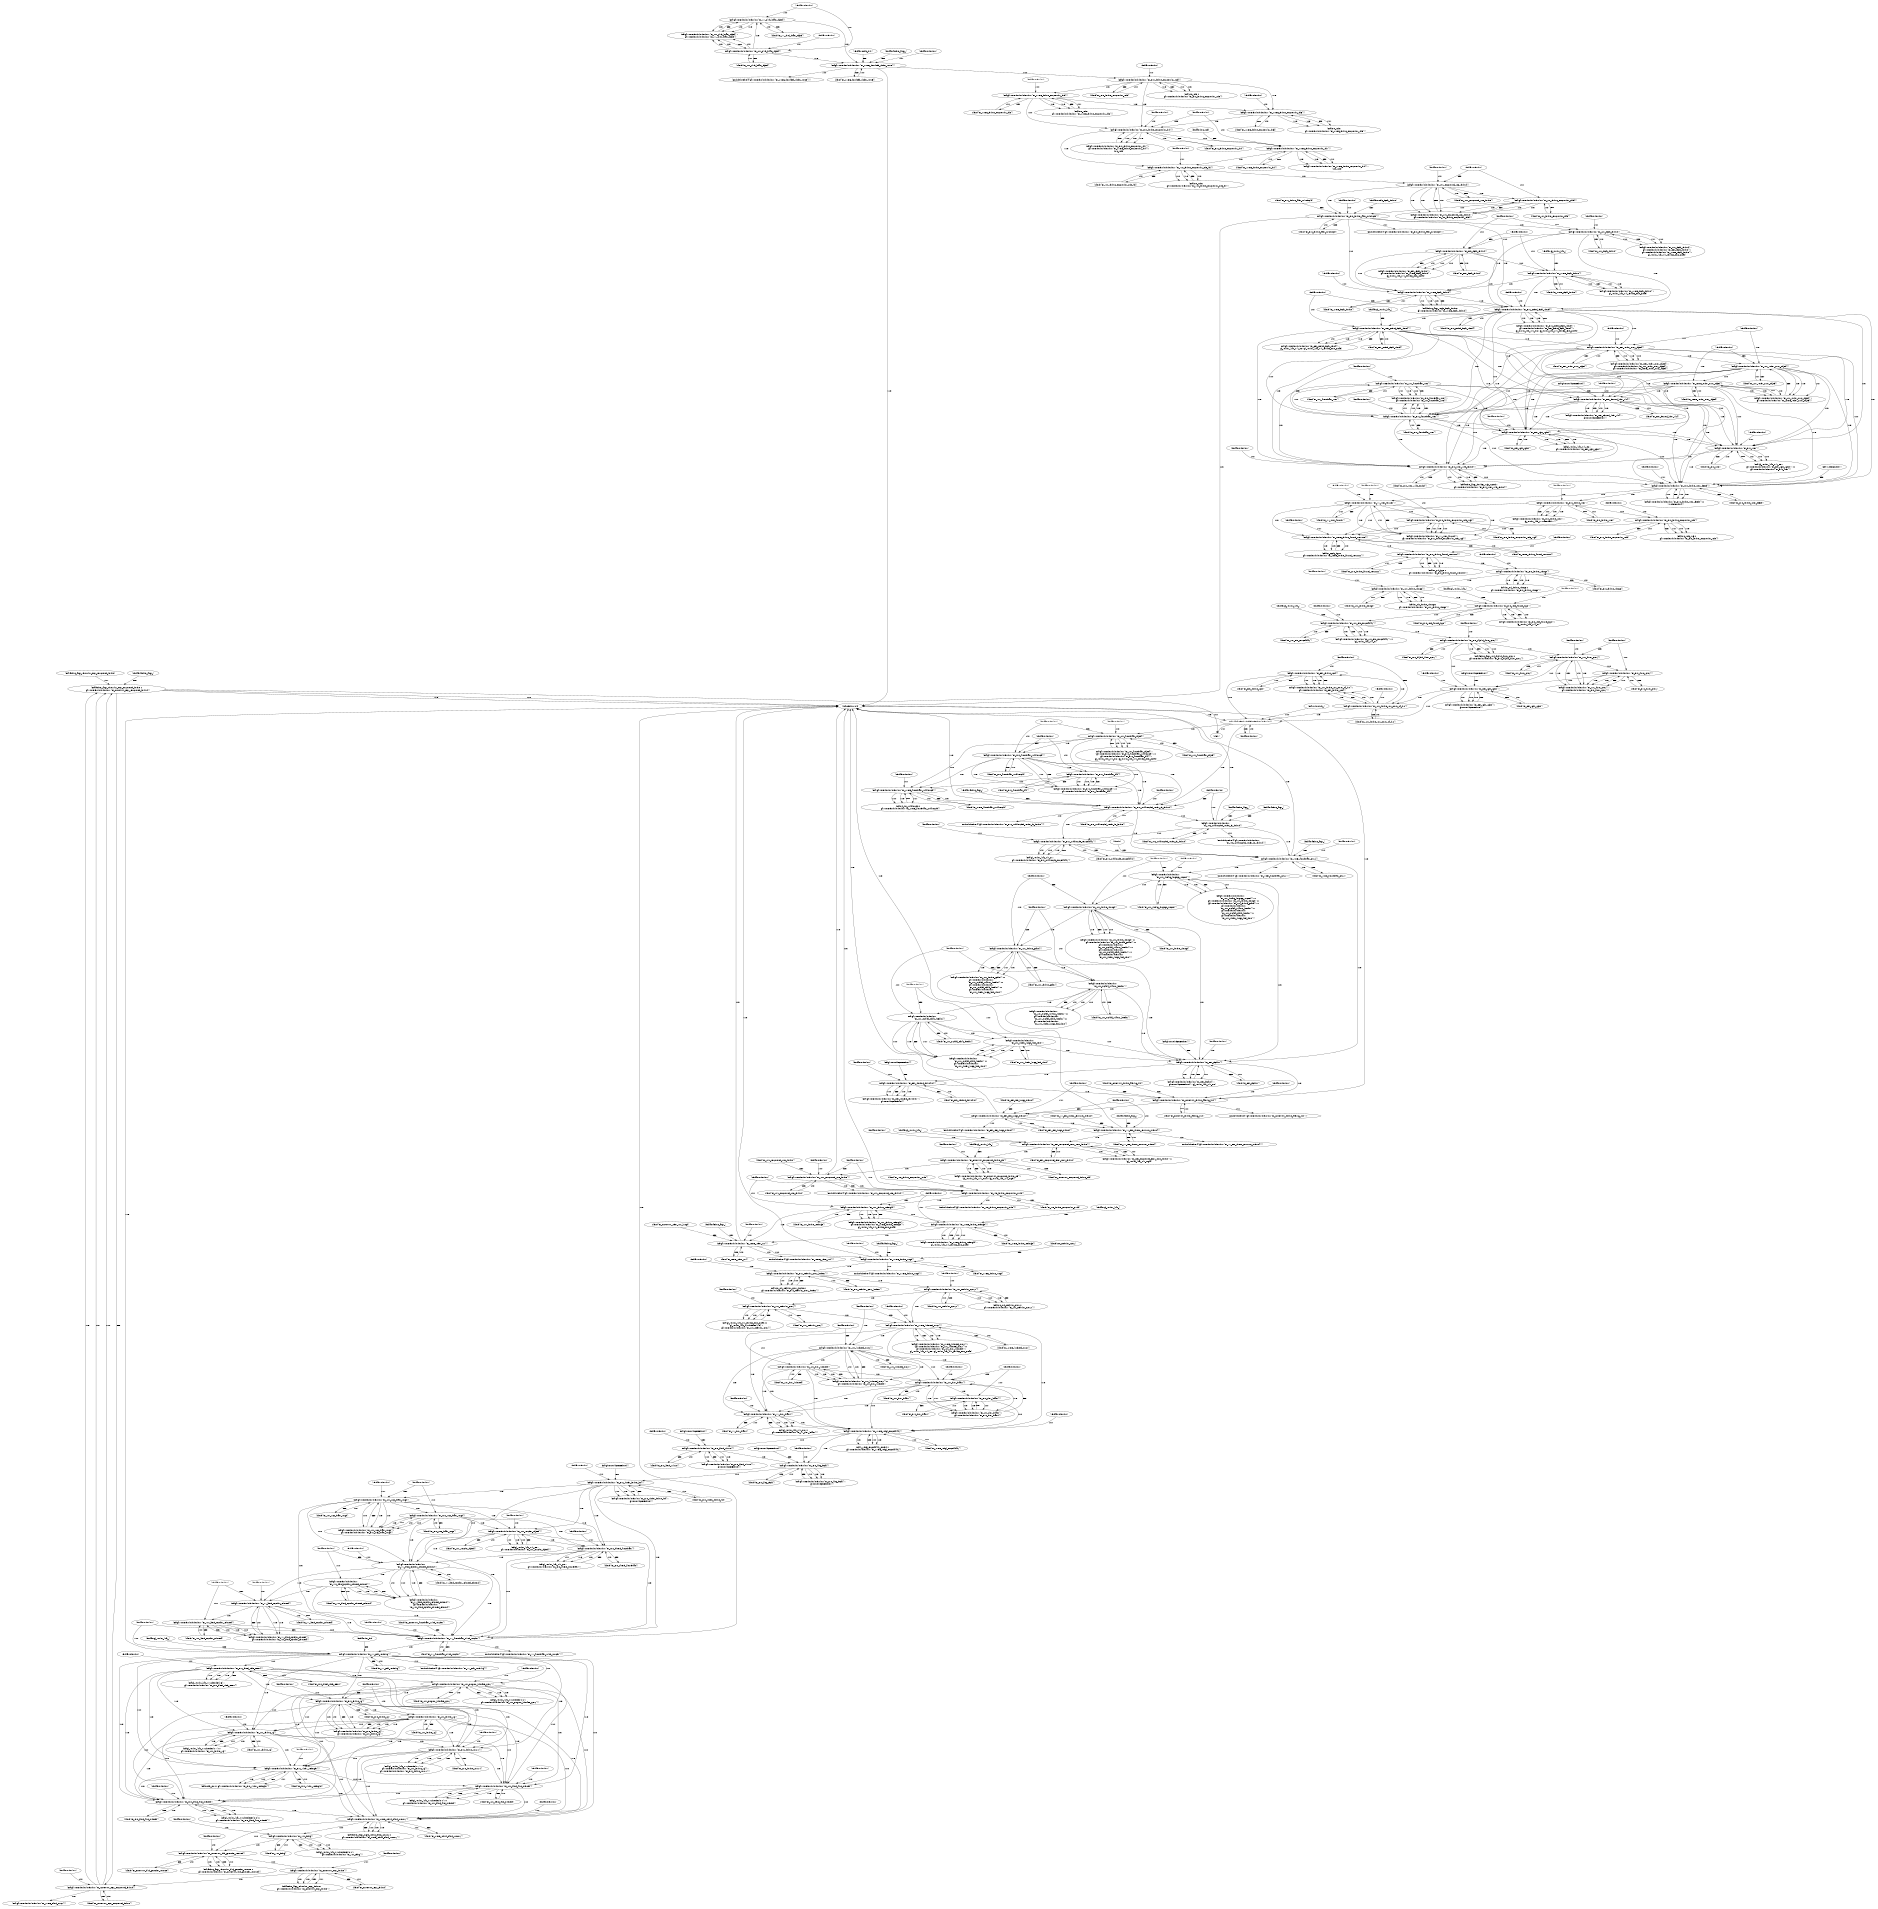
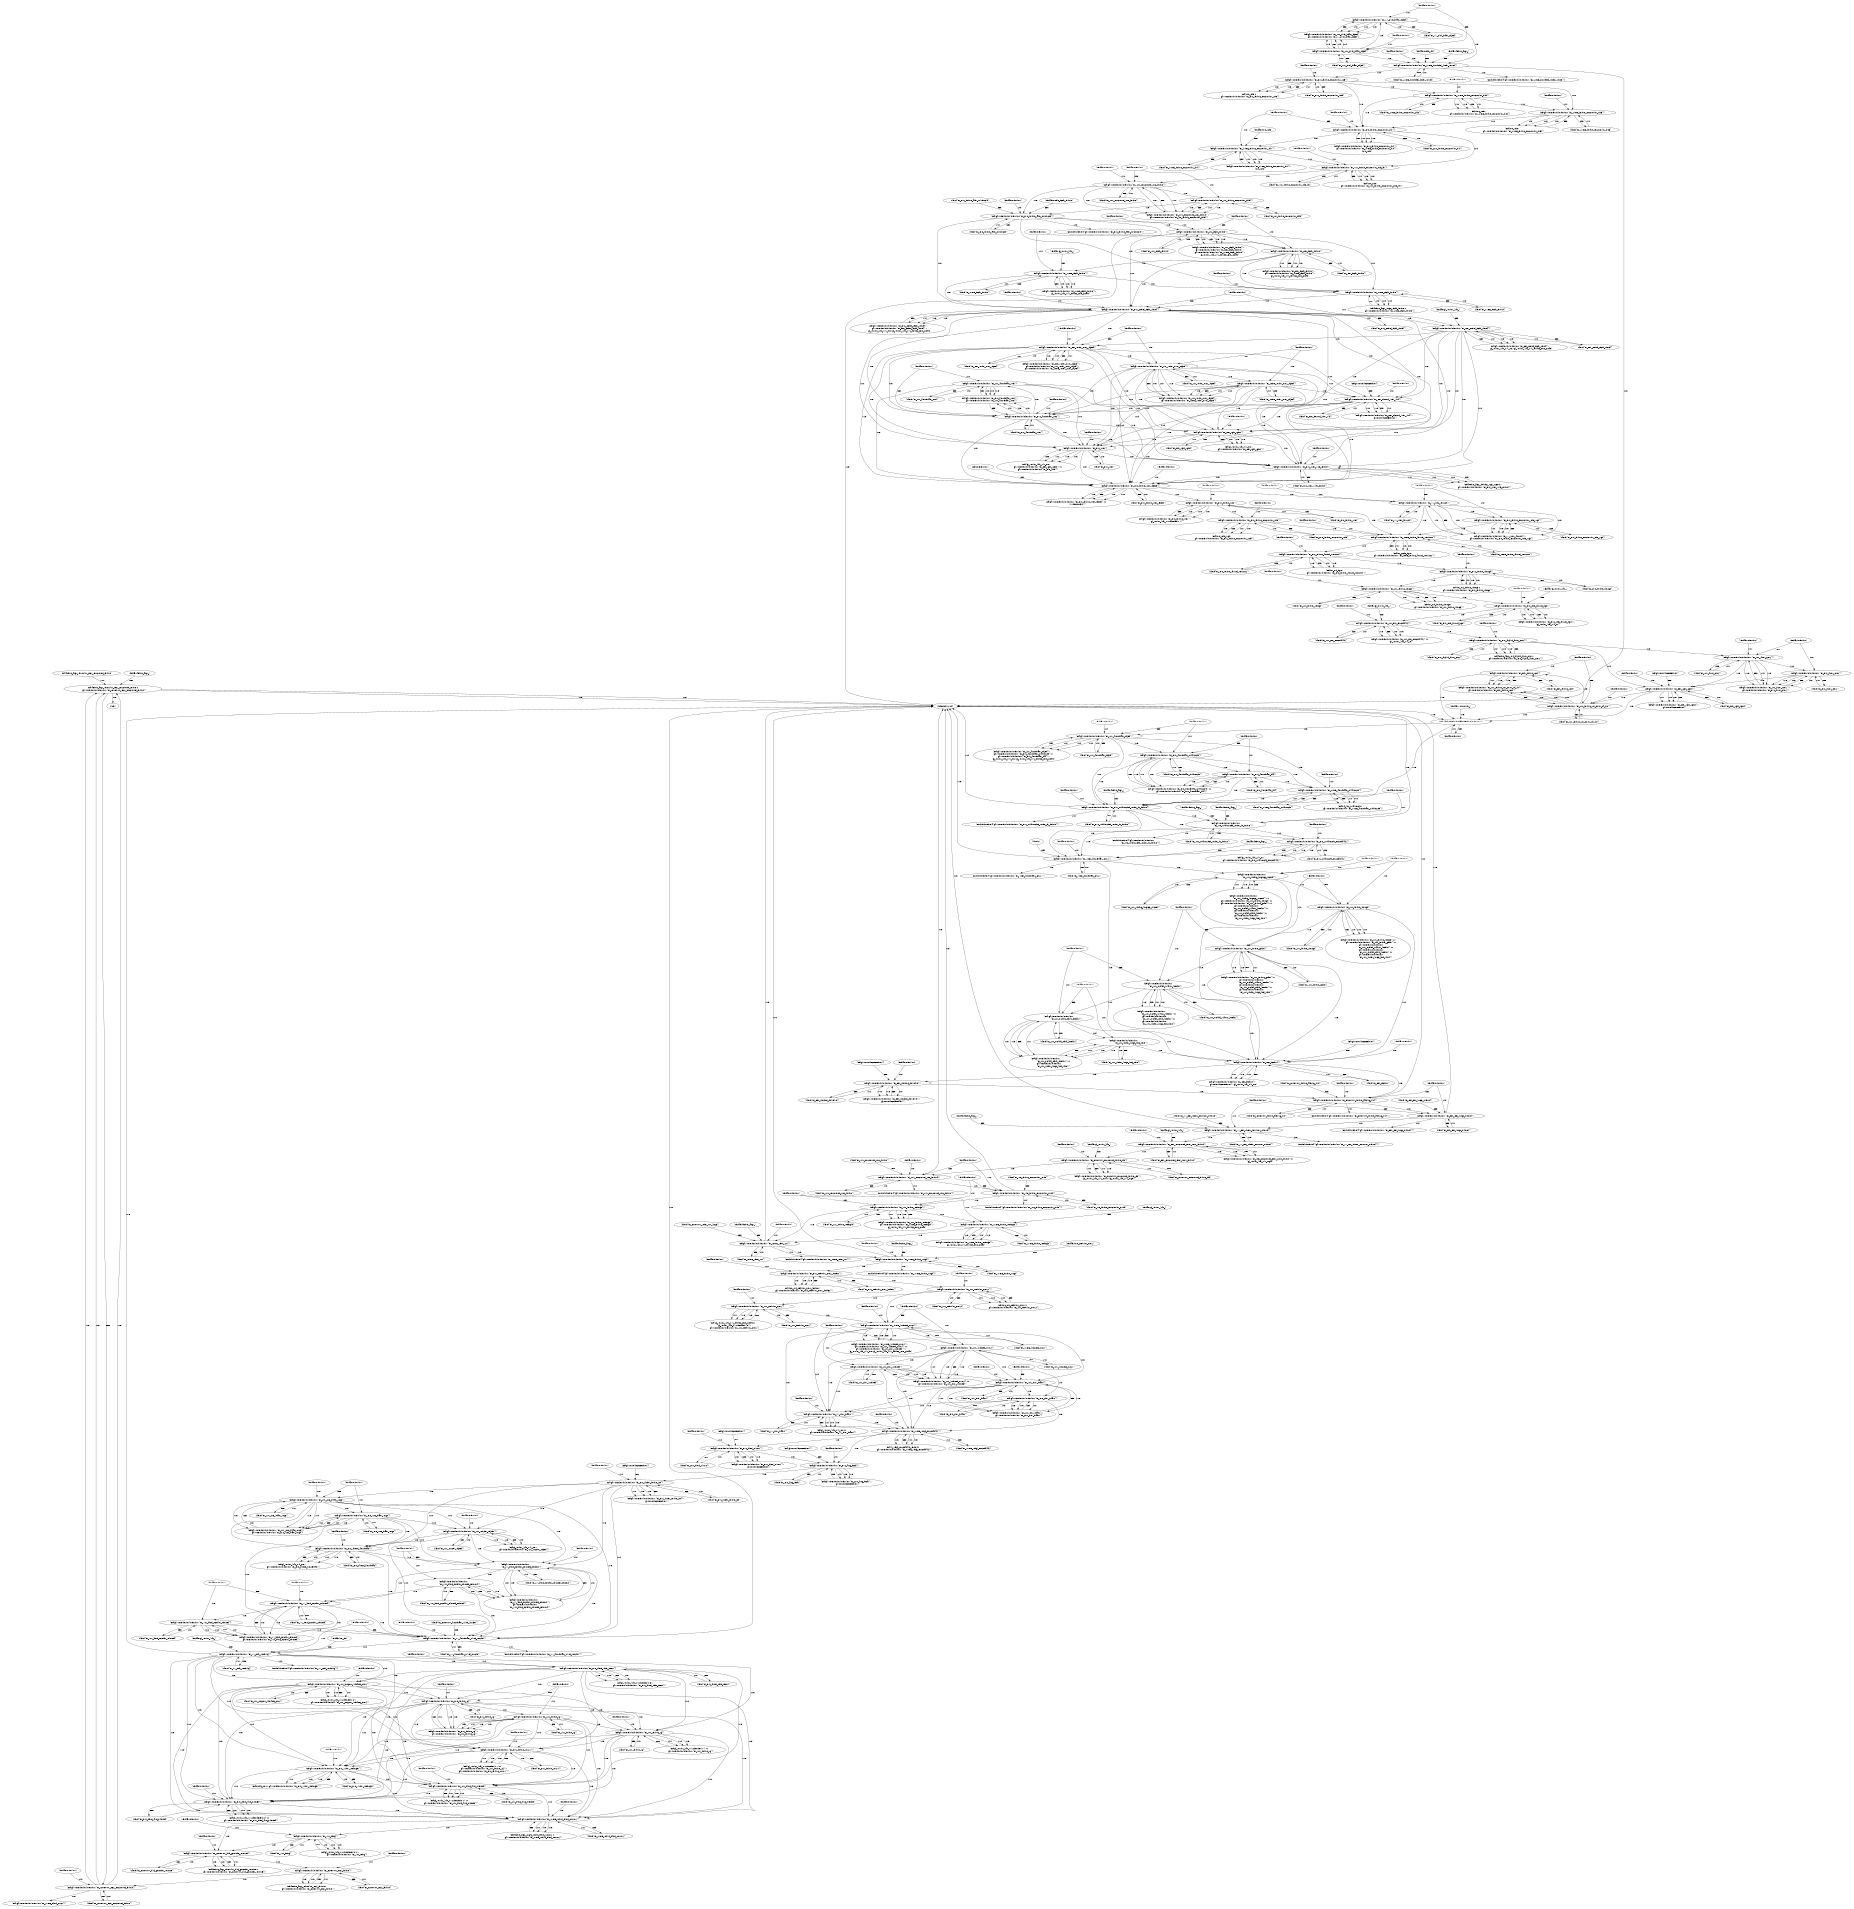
node "(Call,IsWebGLContext())": label "(Call,IsWebGLContext())" -> "(Call,HasExtension())"
node "(Call,workarounds_)": label "(Call,workarounds_)" -> "(Identifier,workarounds_)"
edge "(Call,InitializeFloatAndHalfFloatFeatures(extensions))" -> "(Block,)": removed, label "AST:"
node "(Literal,have_occlusion_query)": label "(Literal,have_occlusion_query)" -> "(Identifier,have_occlusion_query)"
